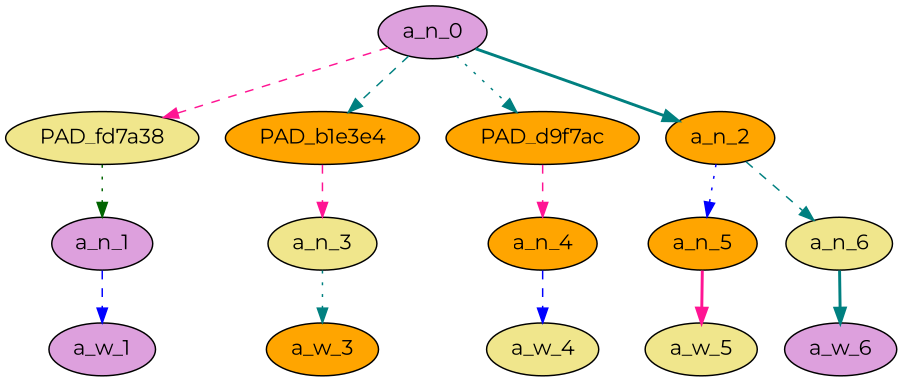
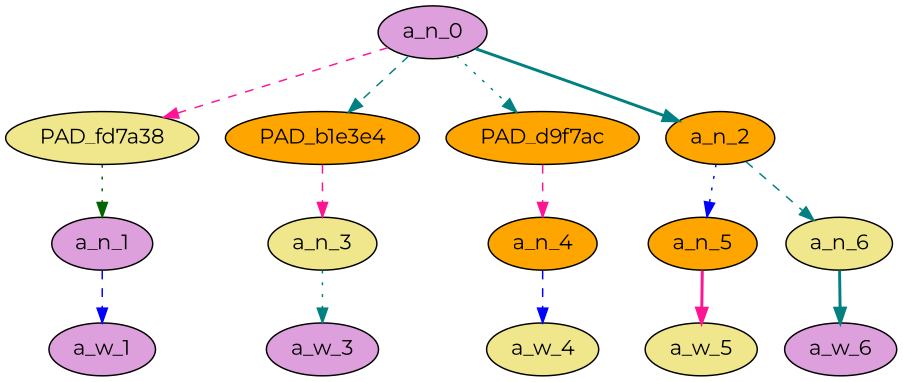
node "a_w_3": fillcolor orange -> plum
